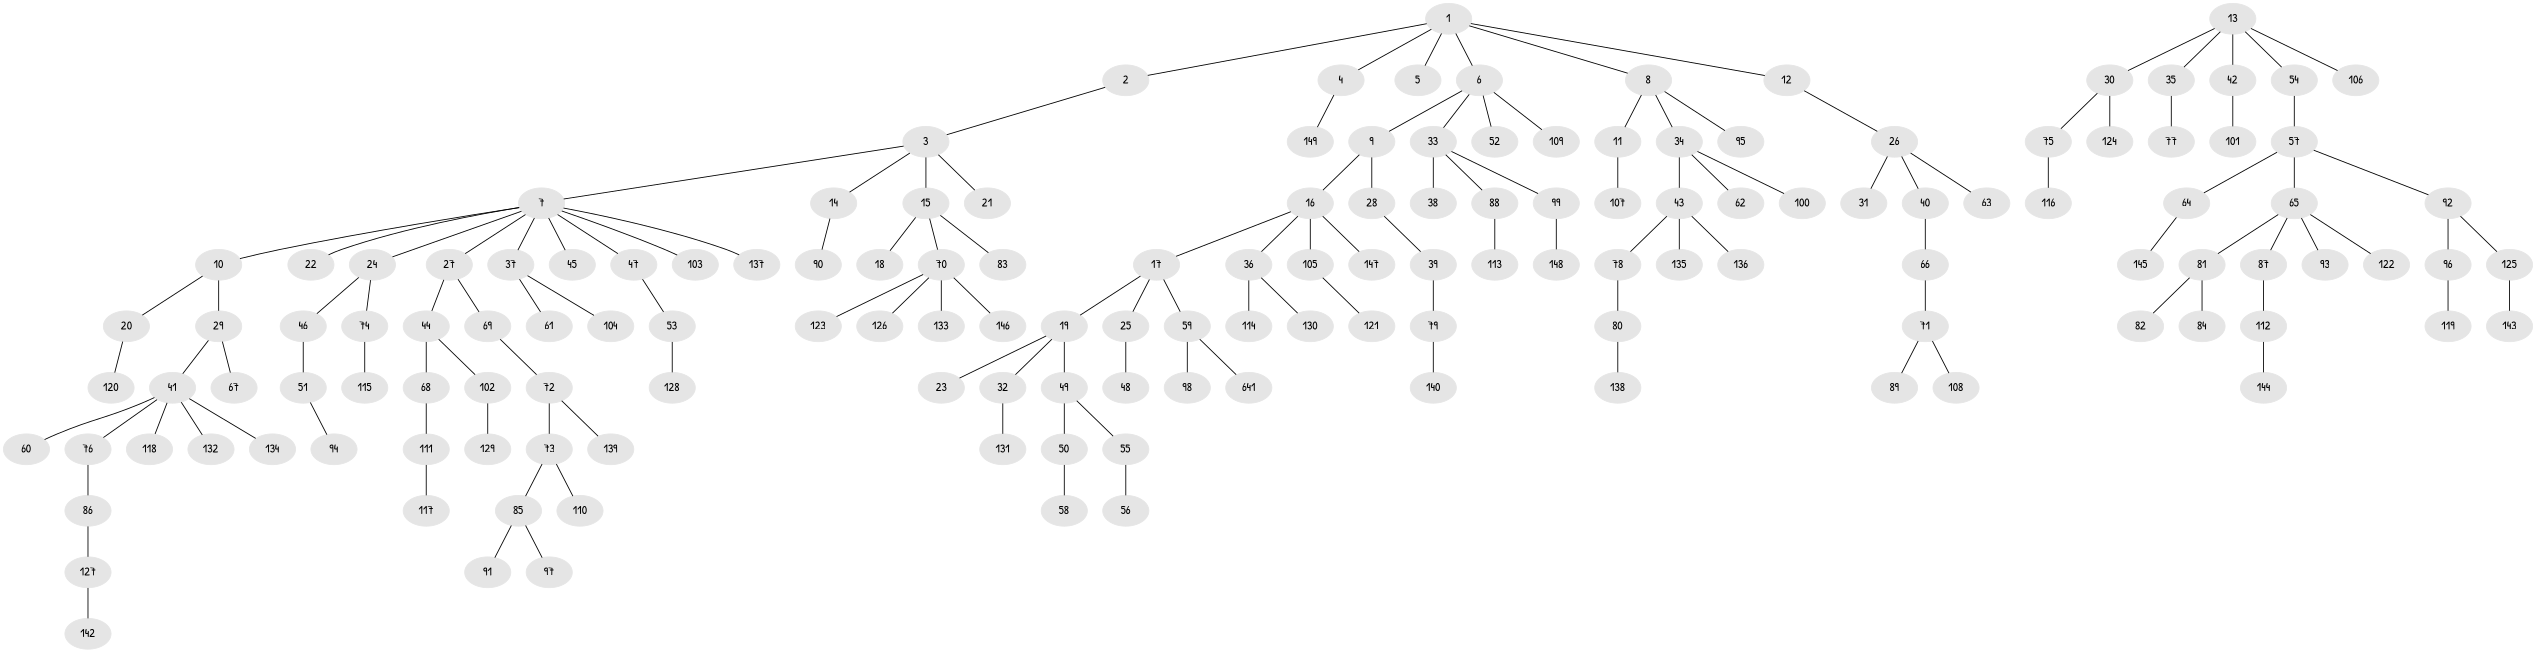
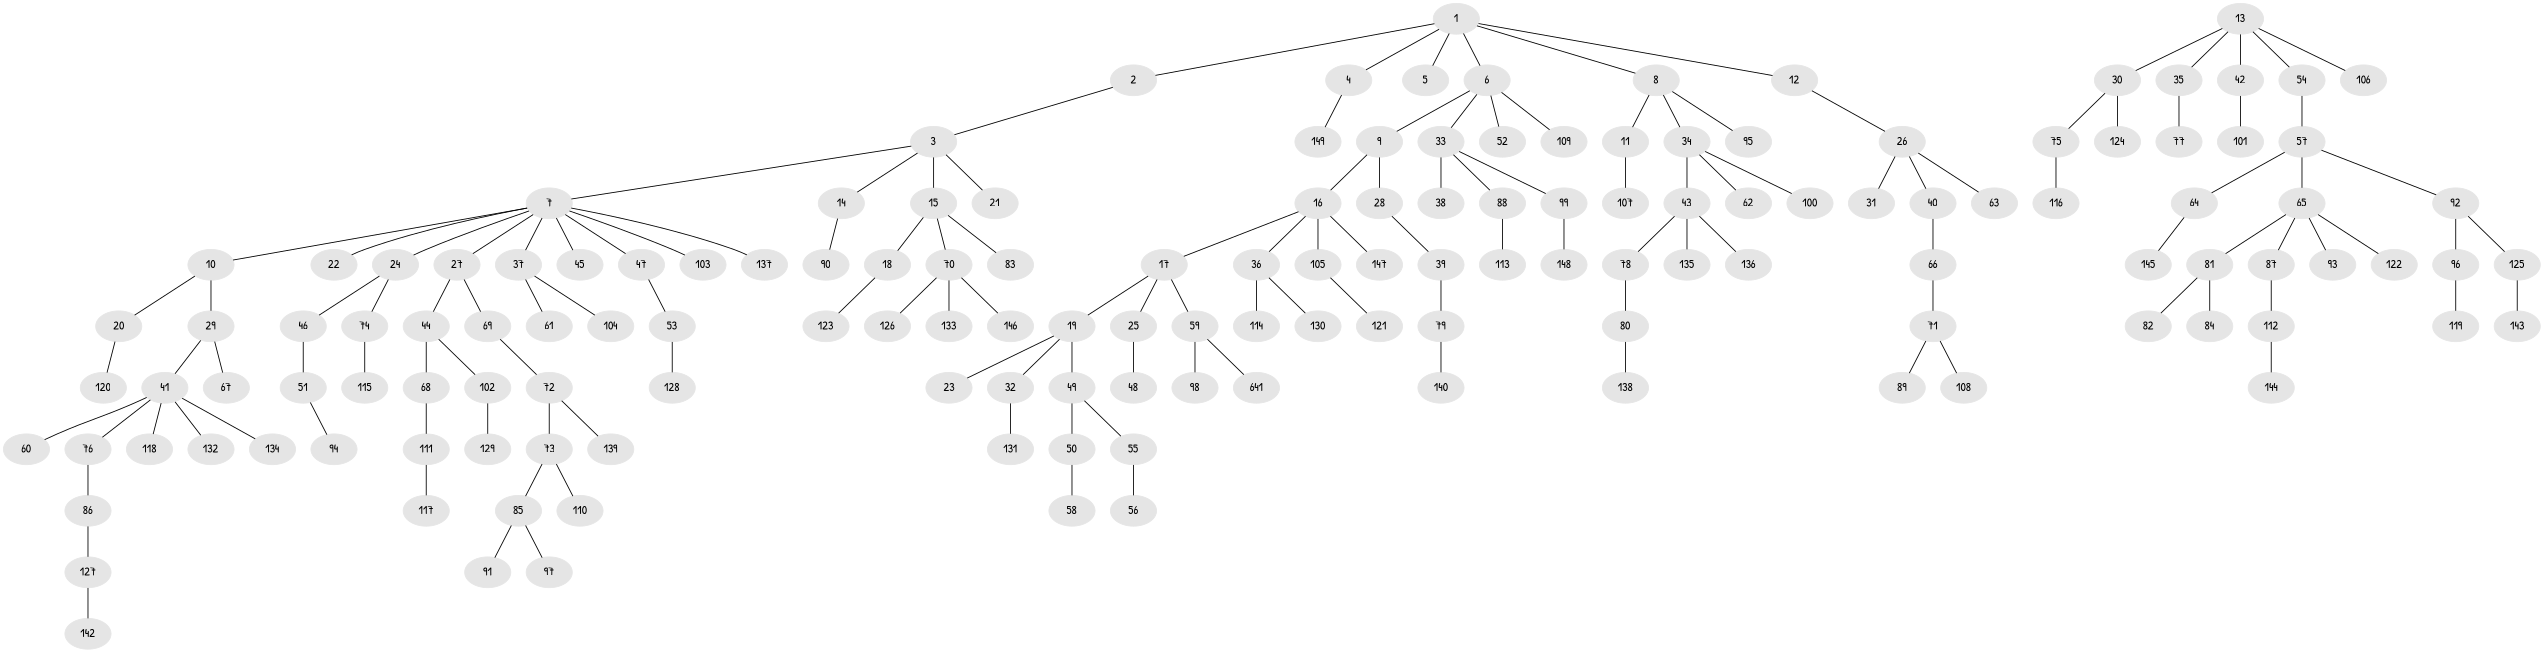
edge "70" -- "123": now "18" -- "123"
